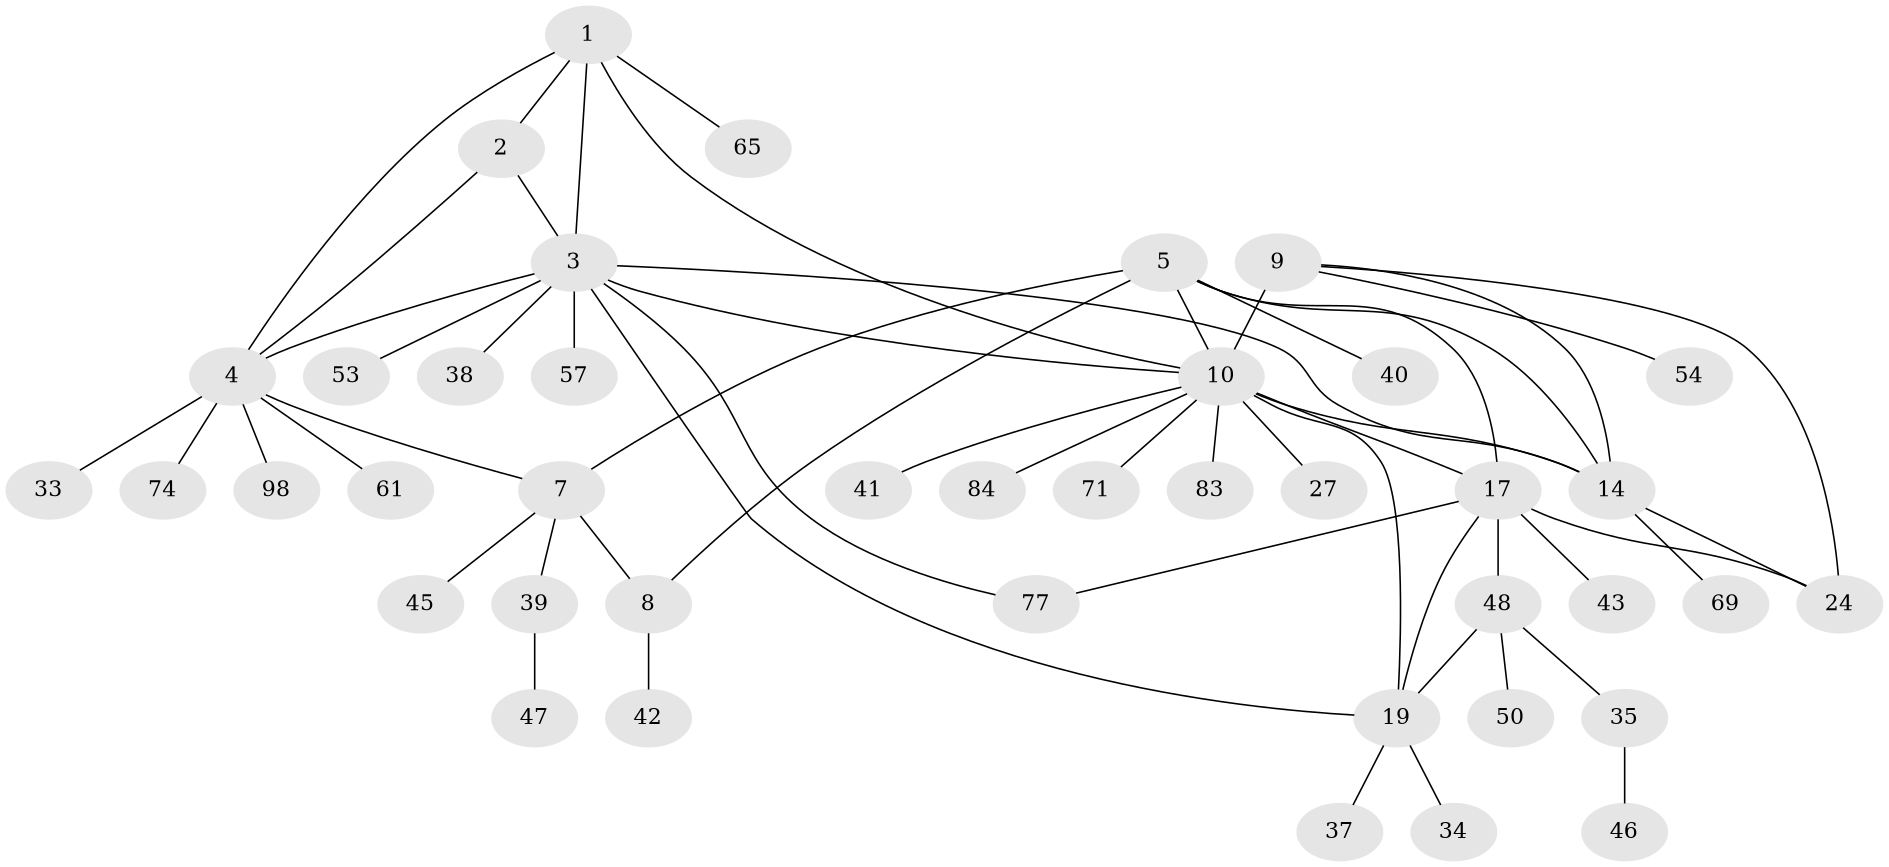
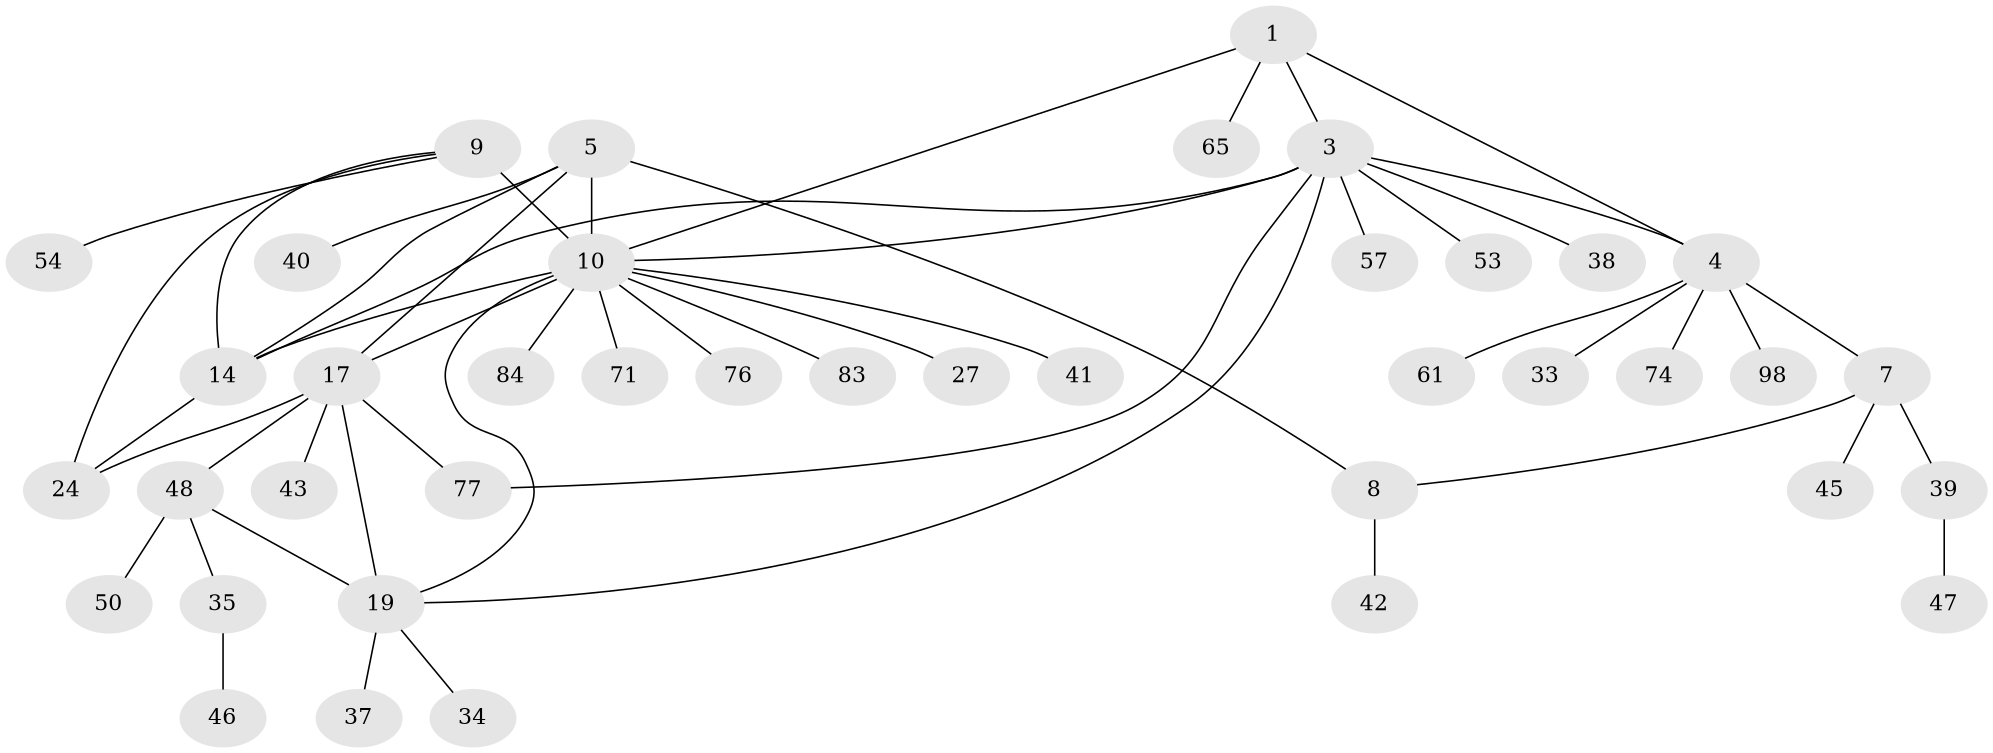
node "2": removed
edge "5" -- "7": removed
node "76": added
node "69": removed
